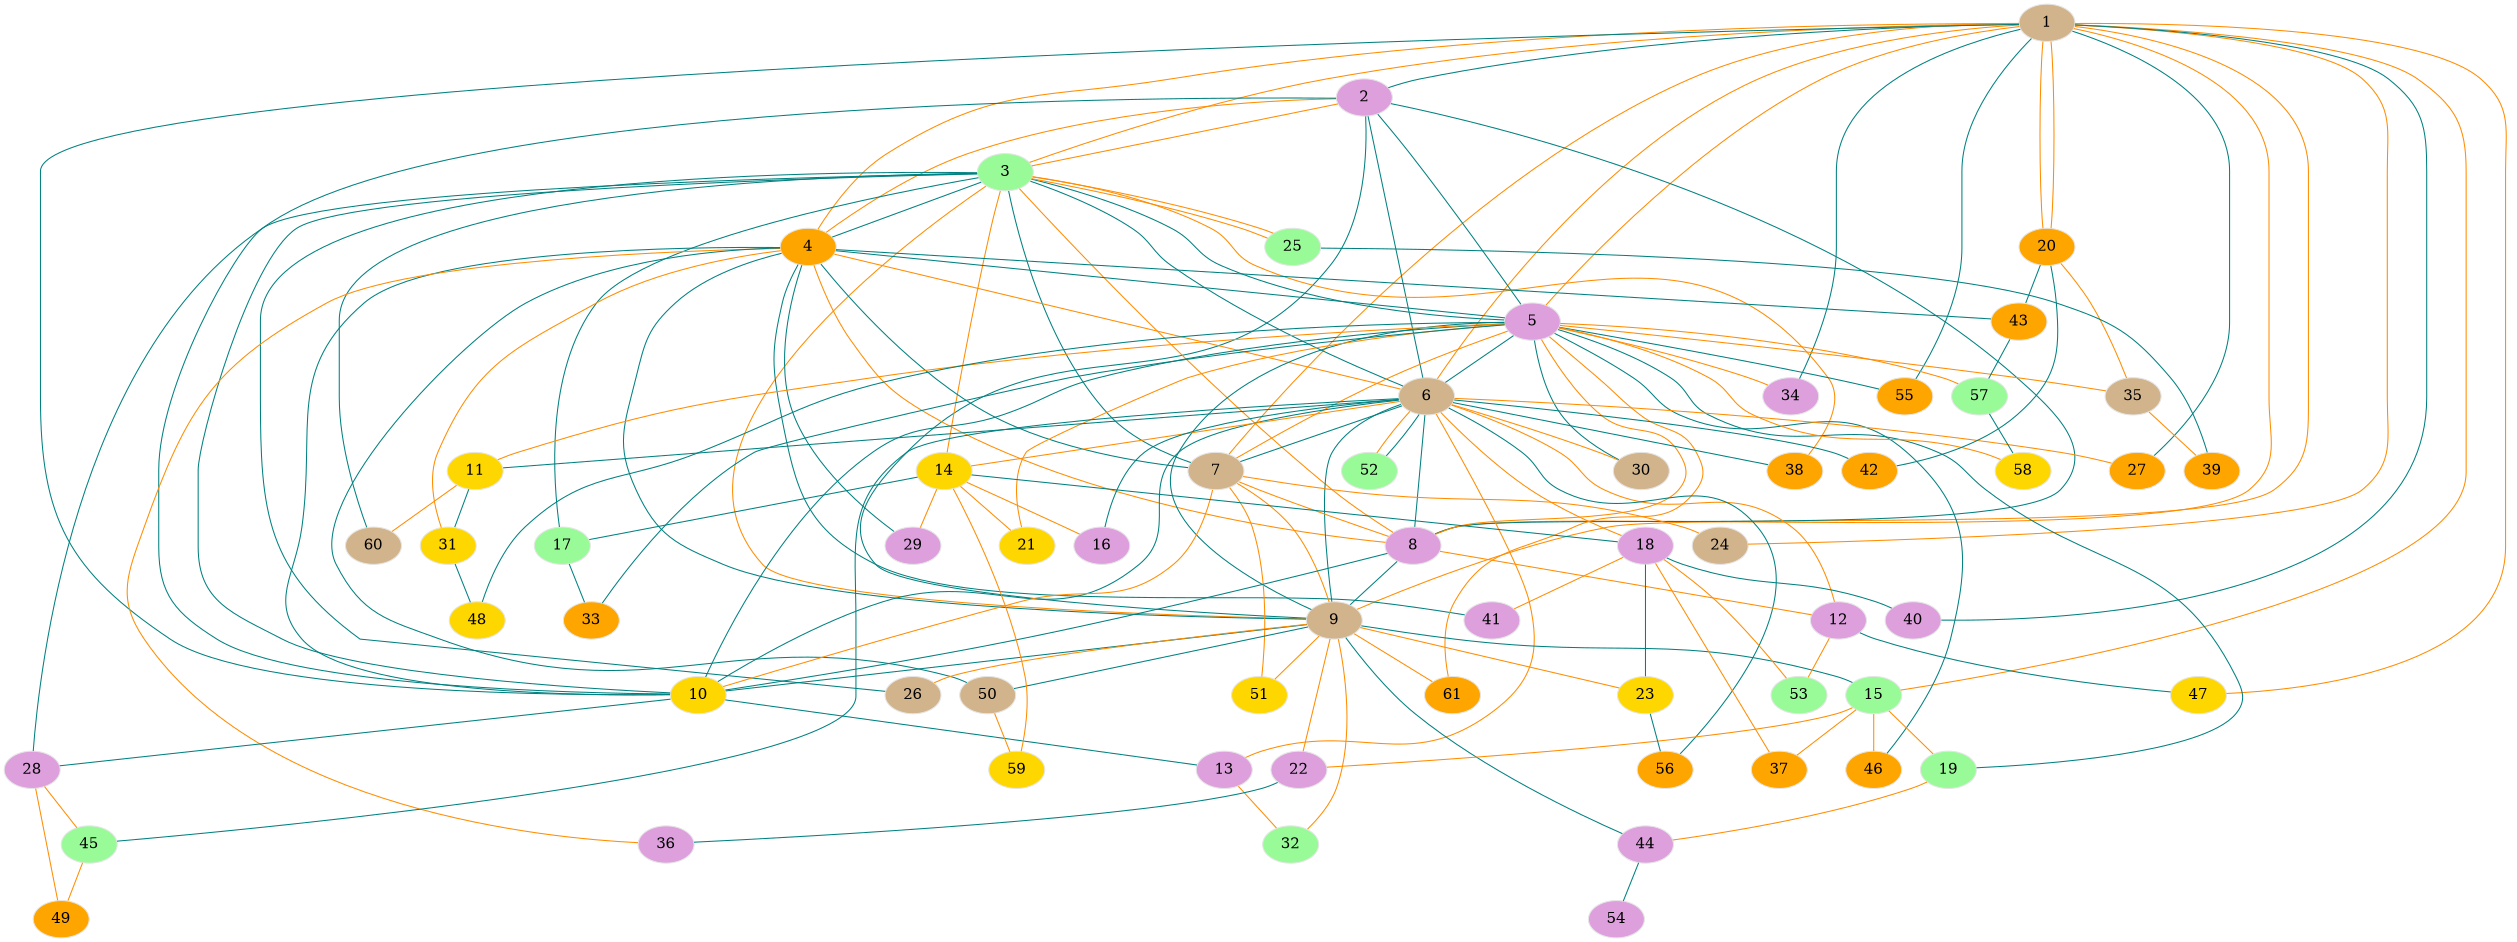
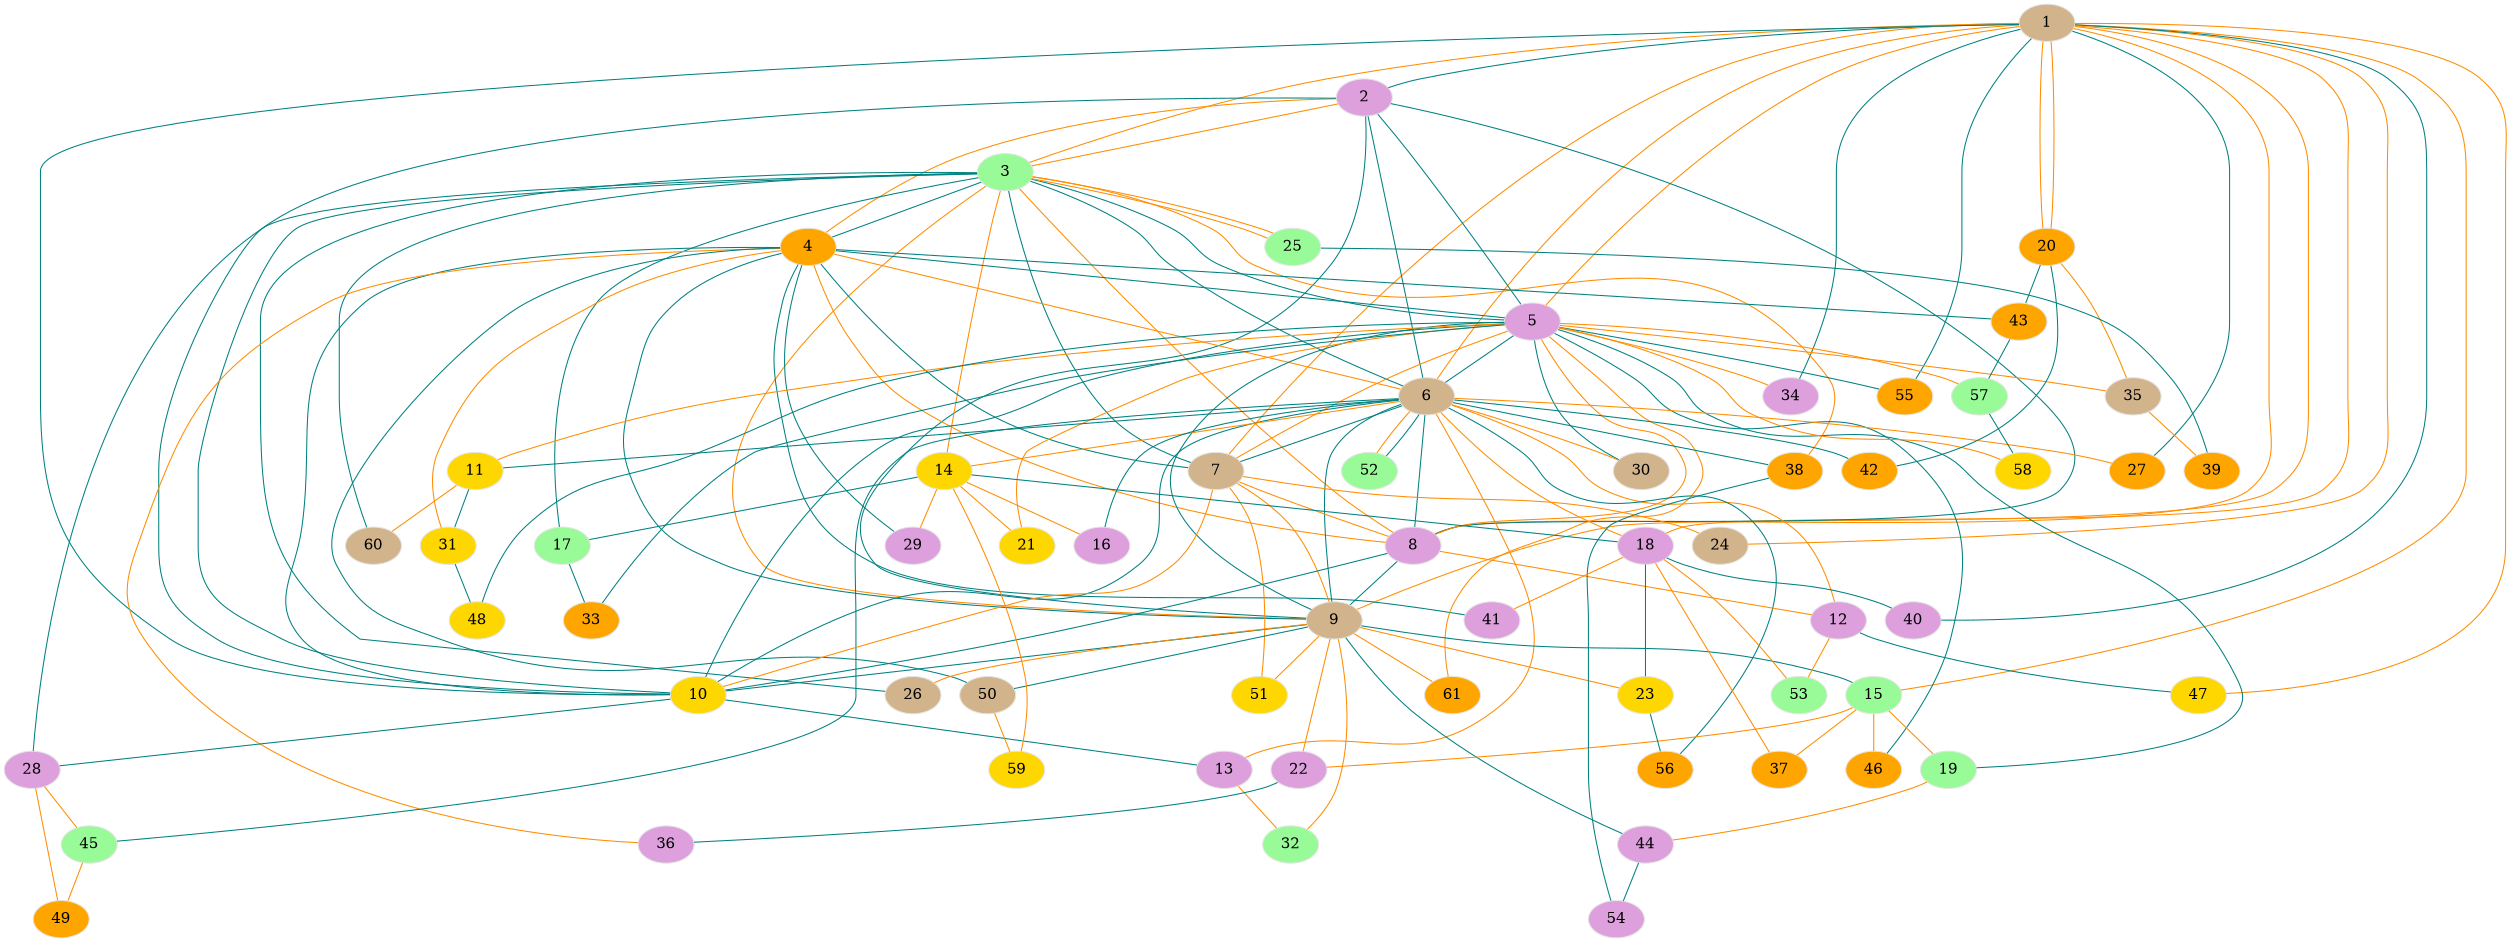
edge "1" -- "4": now "1" -- "18"
edge "38" -- "54": added
